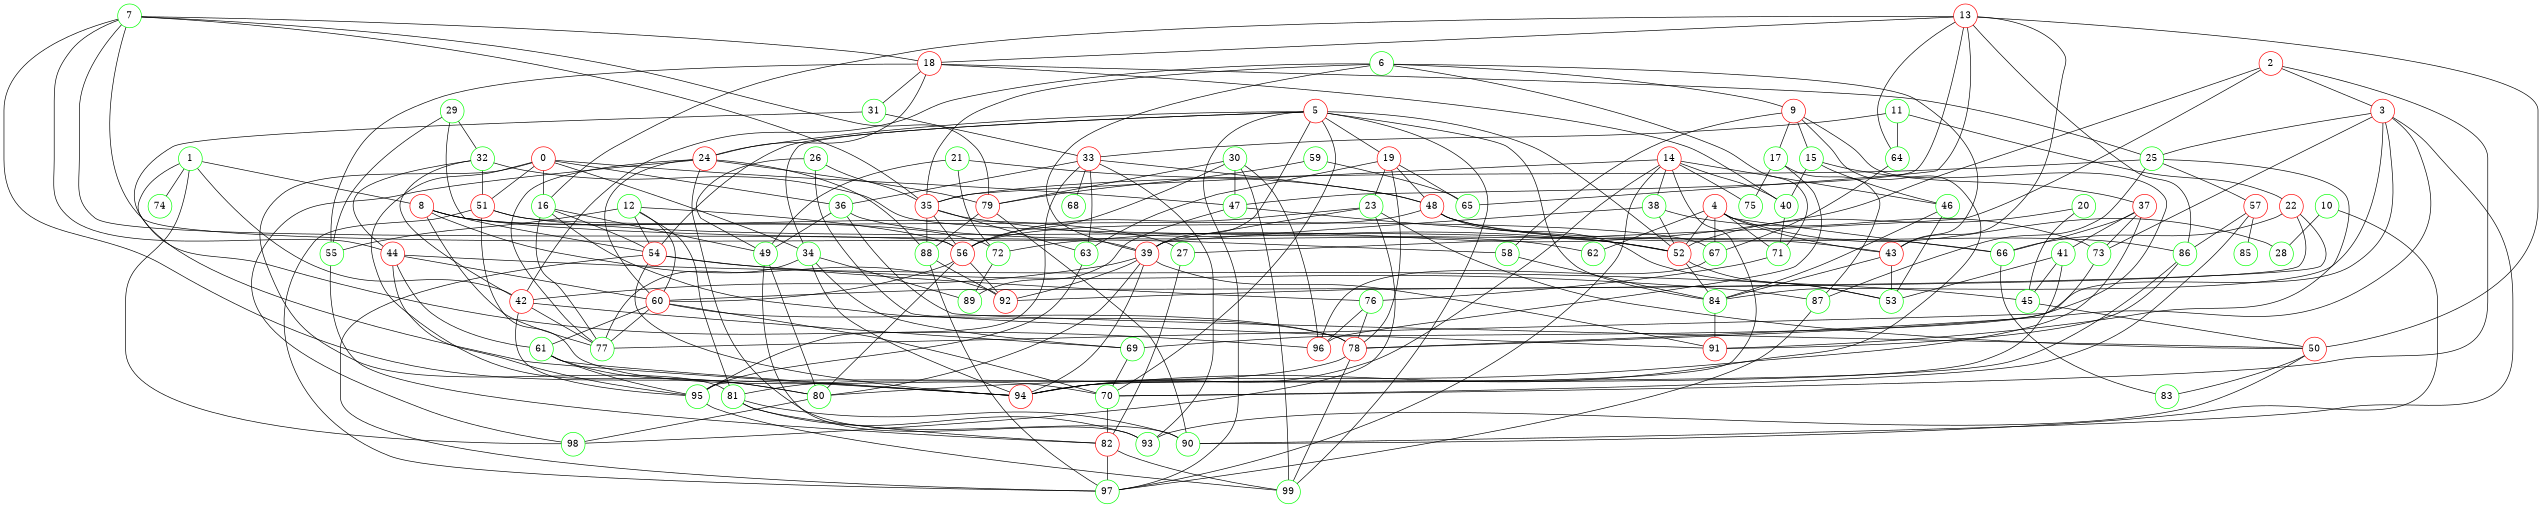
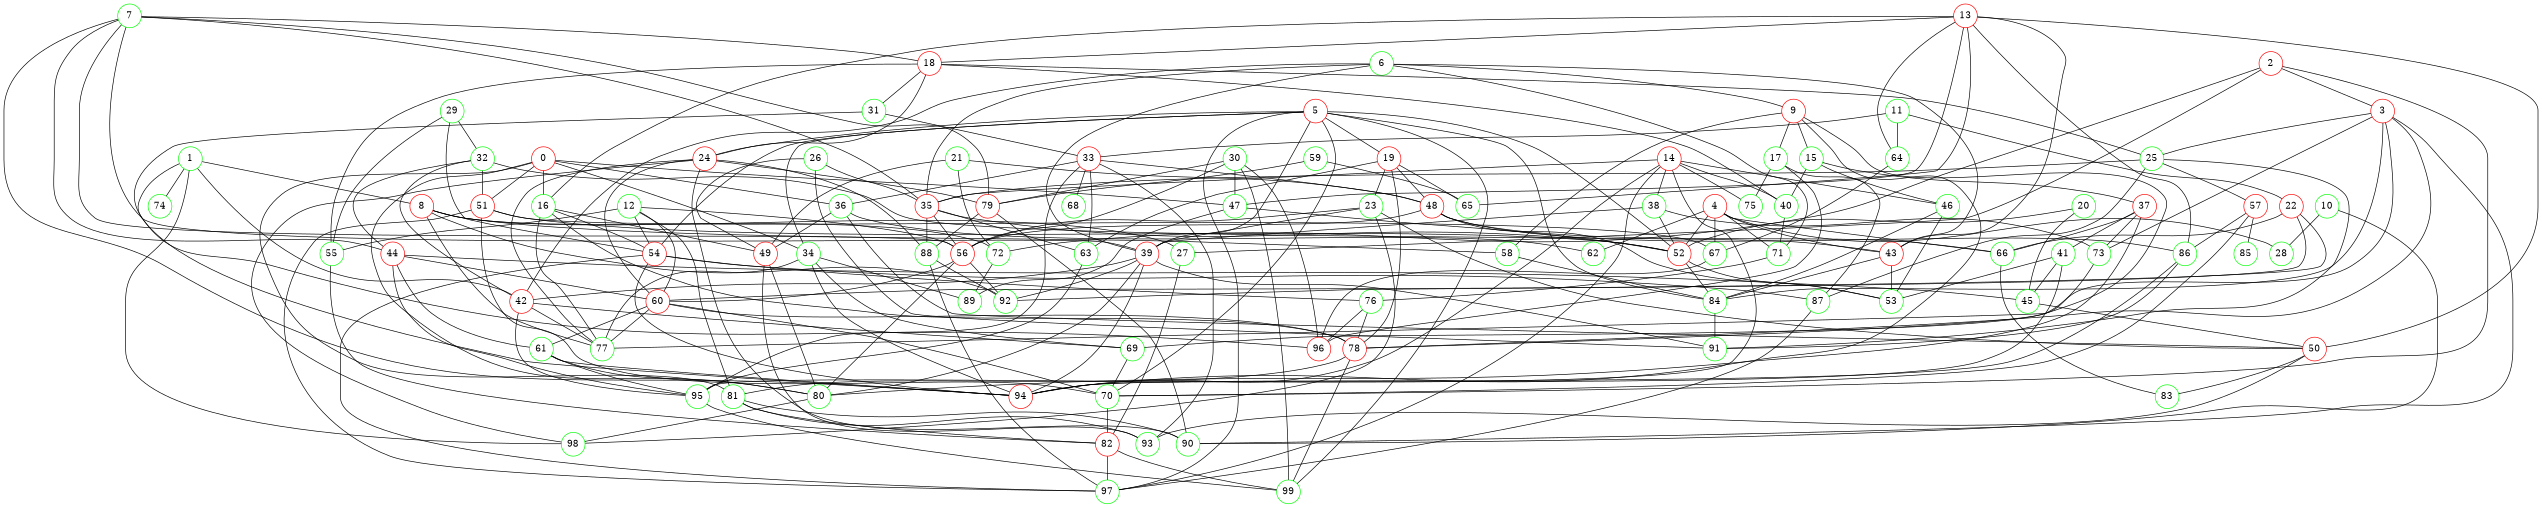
node "49": color green -> red
node "92": color red -> green
node "91": color red -> green
